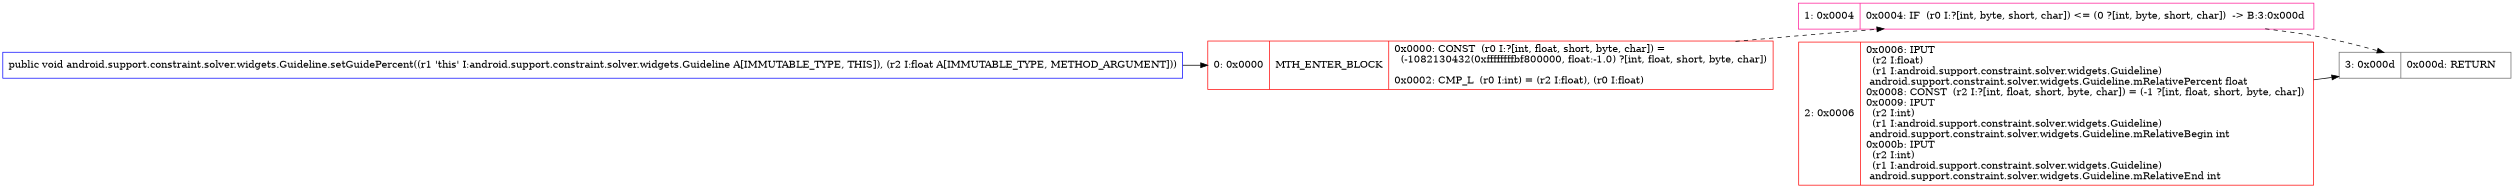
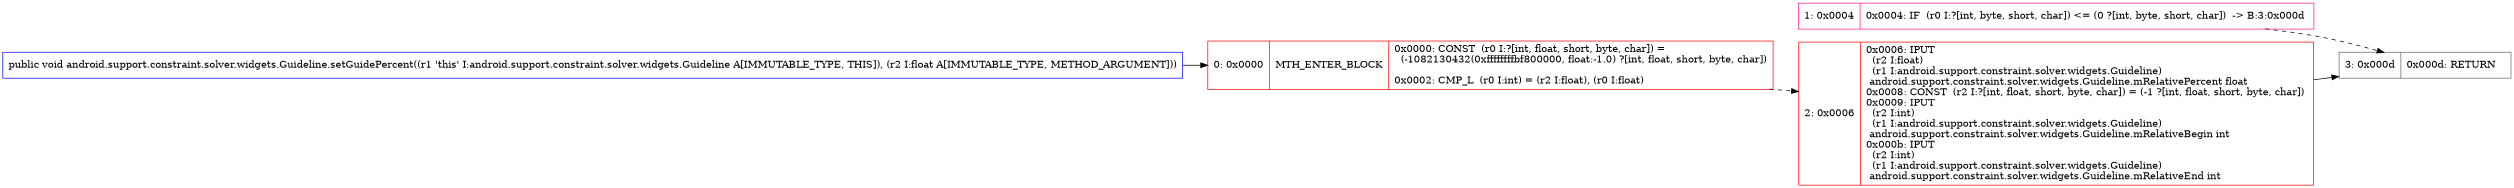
edge "0: 0x0000" -> "1: 0x0004": now "0: 0x0000" -> "2: 0x0006"
